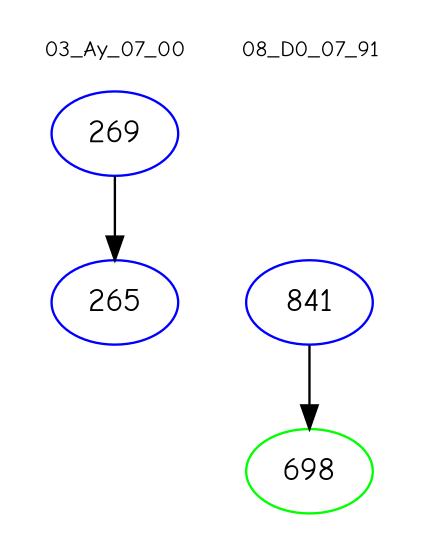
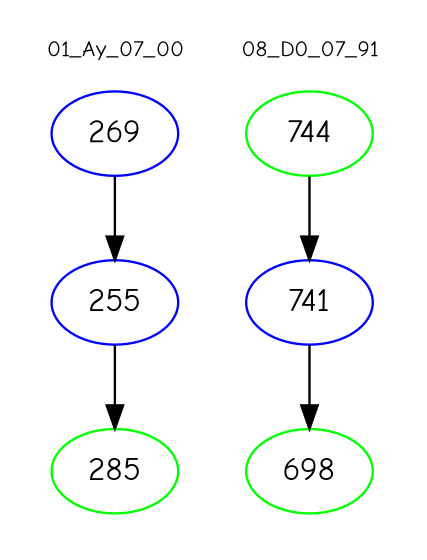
cluster "03_Ay_07_00": label "03_Ay_07_00" -> "01_Ay_07_00"
node "744": added
node "265": label "265" -> "255"
node "841": label "841" -> "741"
node "285": added
